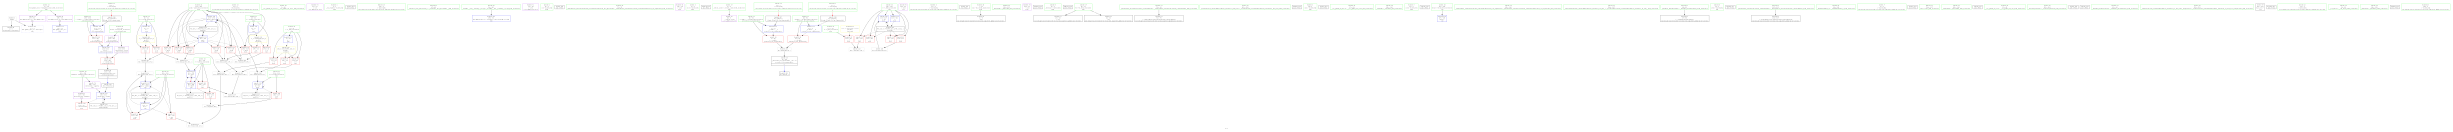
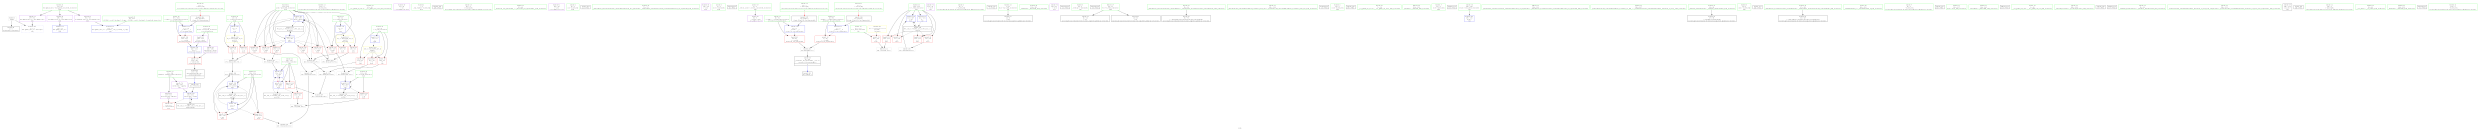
node "NodeID: 76": added
